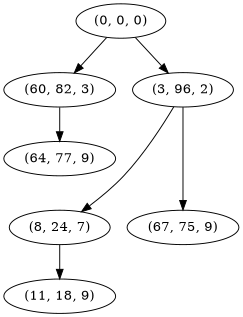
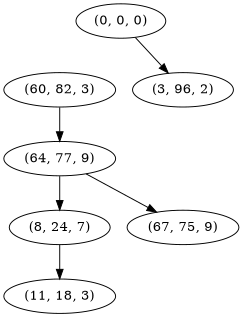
edge "(0, 0, 0)" -> "(60, 82, 3)": removed
edge "(3, 96, 2)" -> "(67, 75, 9)": now "(64, 77, 9)" -> "(67, 75, 9)"
edge "(3, 96, 2)" -> "(8, 24, 7)": now "(64, 77, 9)" -> "(8, 24, 7)"
node "(11, 18, 9)": label "(11, 18, 9)" -> "(11, 18, 3)"
